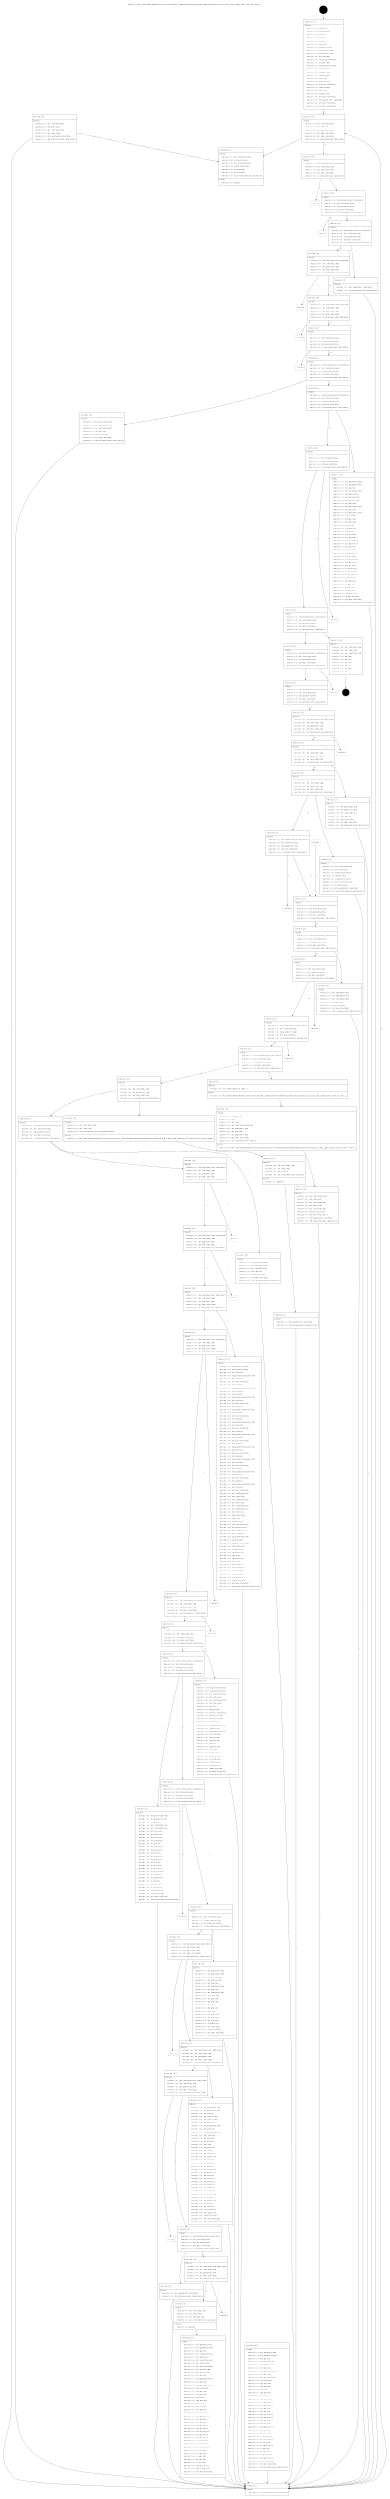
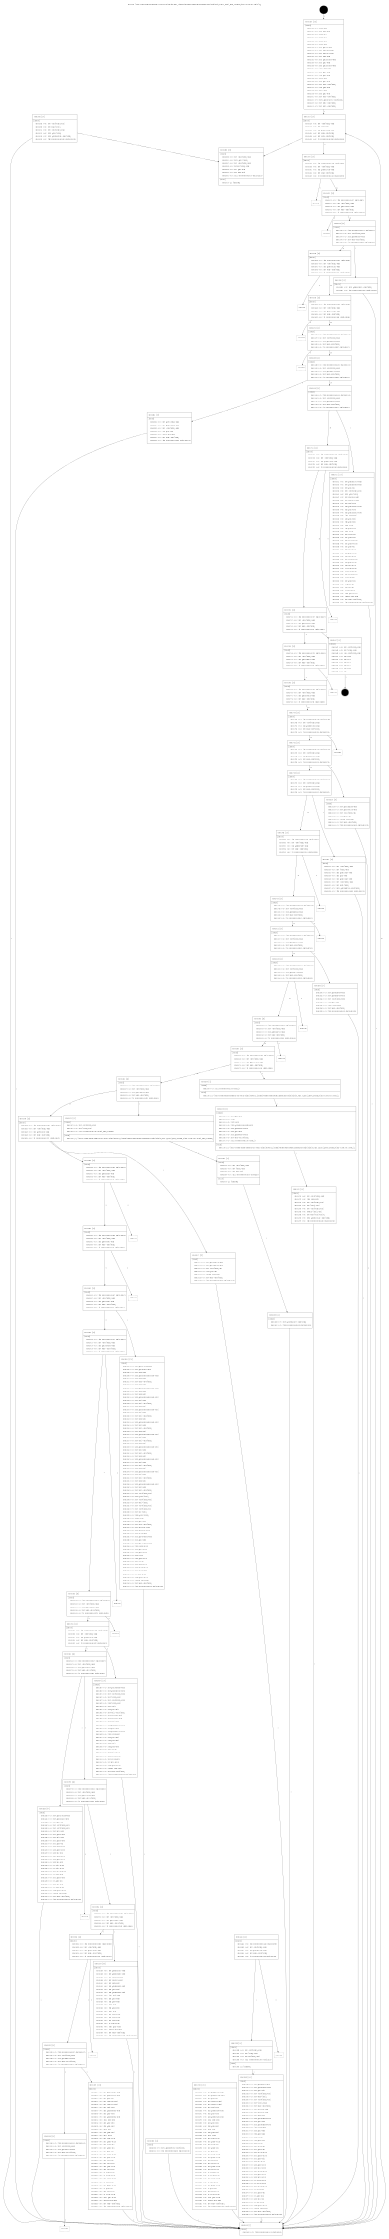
edge "0x402045" -> "0x4017f6 [28]": reversed
node "0x401a0a [28]": removed
